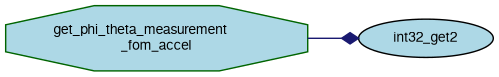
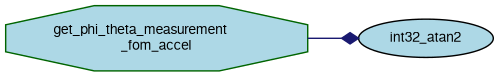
node "int32_get2": label "int32_get2" -> "int32_atan2"
